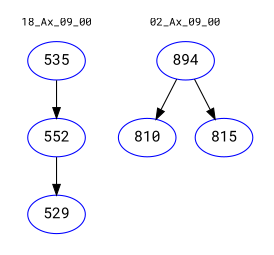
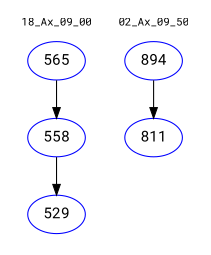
cluster "02_Ax_09_00": label "02_Ax_09_00" -> "02_Ax_09_50"
node "535": label "535" -> "565"
node "552": label "552" -> "558"
node "810": removed
node "815": label "815" -> "811"
